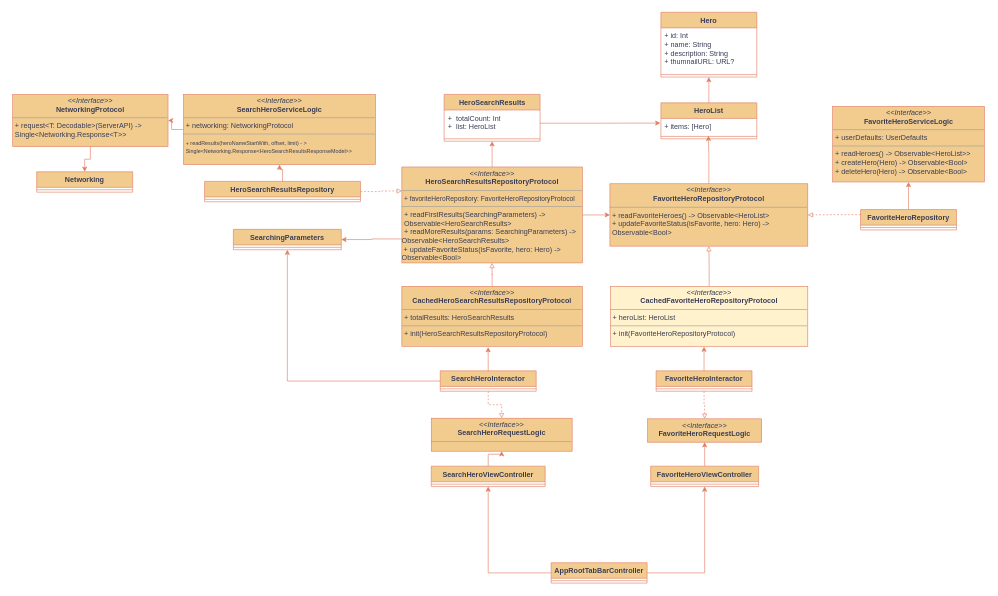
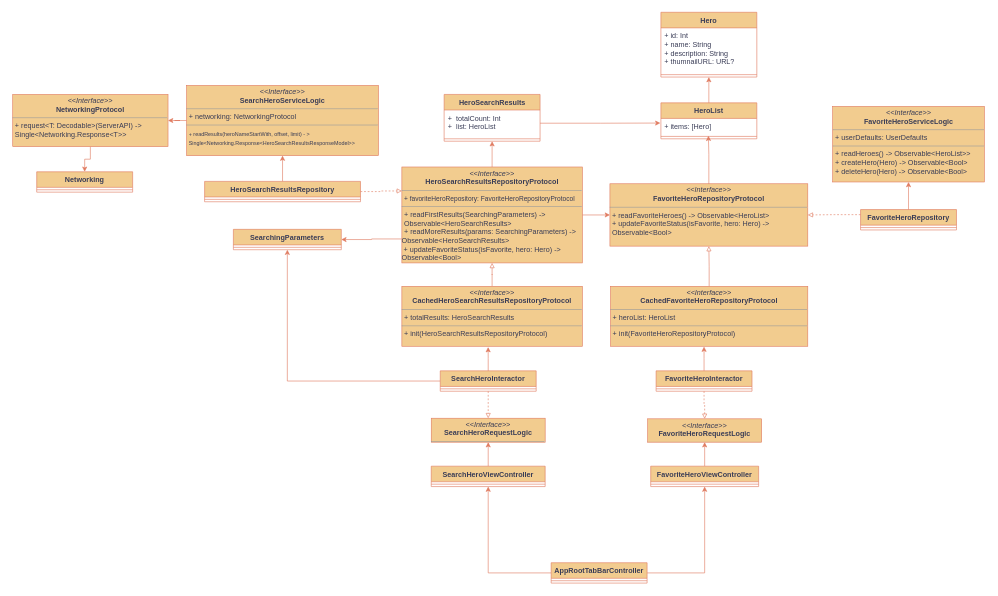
node "<<Interface>> SearchHeroServiceLogic + networking: NetworkingProtocol + readResults(heroNameStartWith, offset, limit) - > Single<Networking.Response<HeroSearchResultsResponseModel>>": moved (279, 130) -> (282, 121)
node "<<Interface>> CachedFavoriteHeroRepositoryProtocol + heroList: HeroList + init(FavoriteHeroRepositoryProtocol)": fillcolor #fff2cc -> #f2cc8f
node "<<Interface>> SearchHeroRequestLogic": size 141x33 -> 114x24
